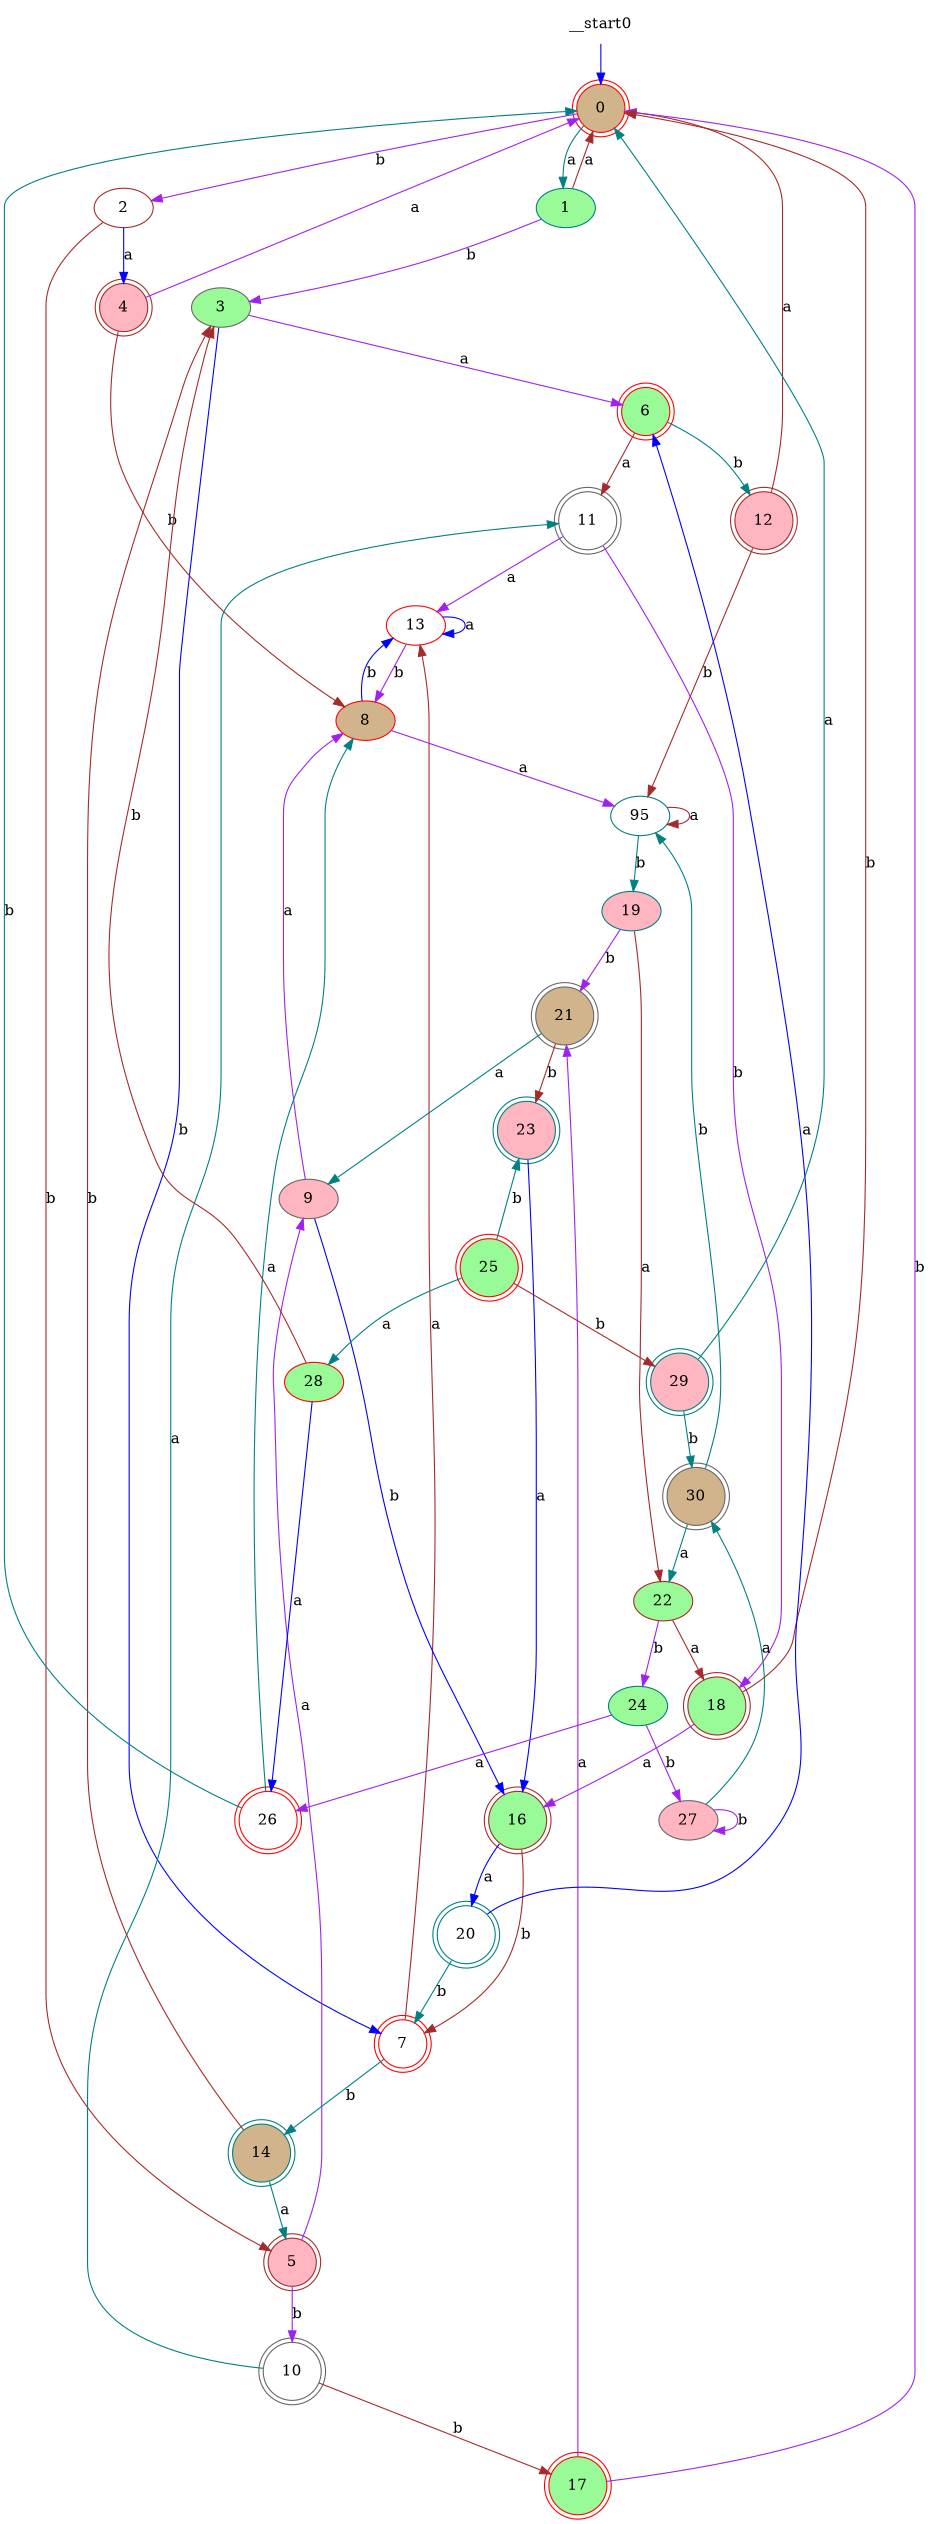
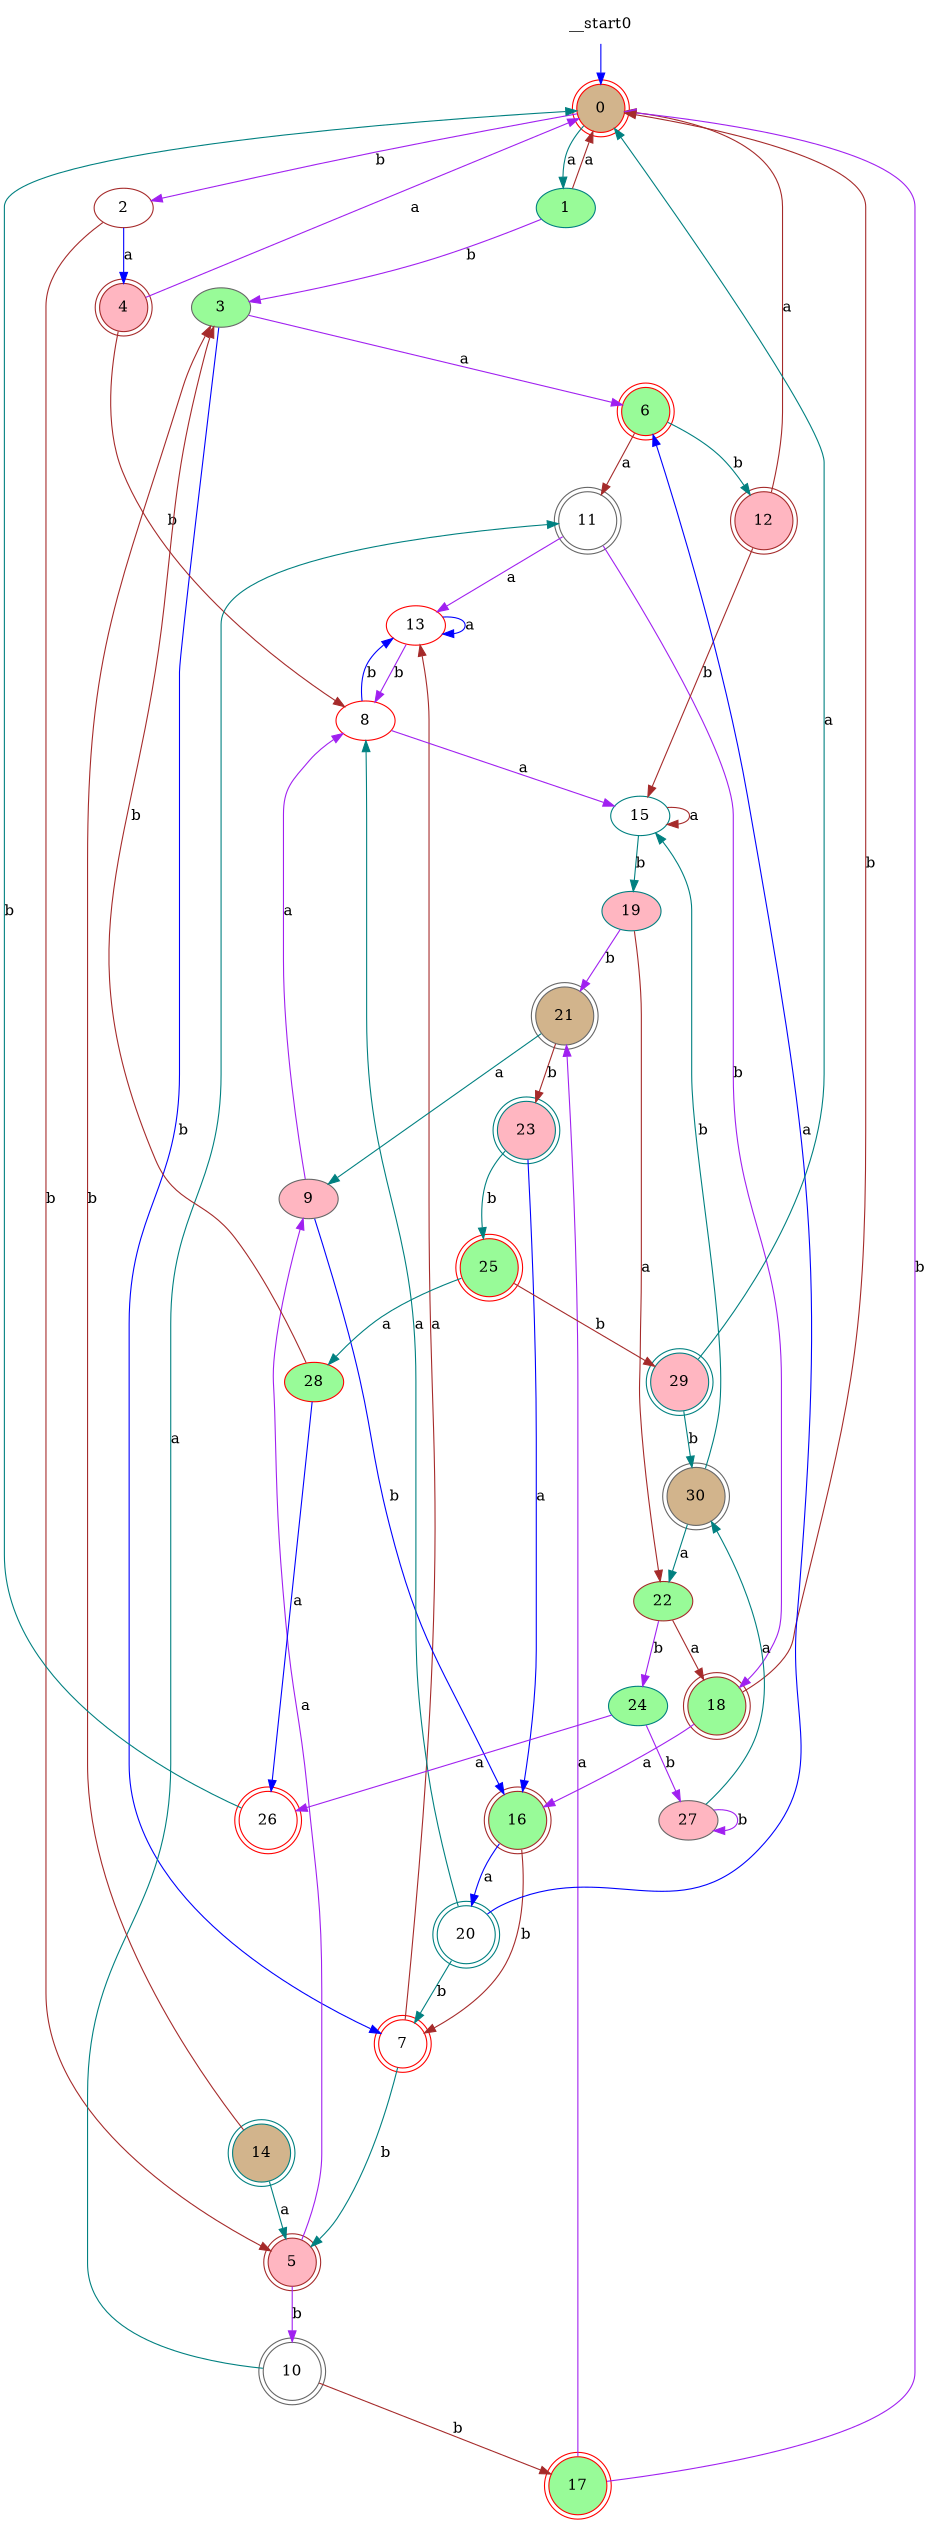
node "8": fillcolor tan -> white
node "95": label "95" -> "15"
edge "25" -> "23": reversed
edge "26" -> "8": now "20" -> "8"
edge "7" -> "14": now "7" -> "5"
